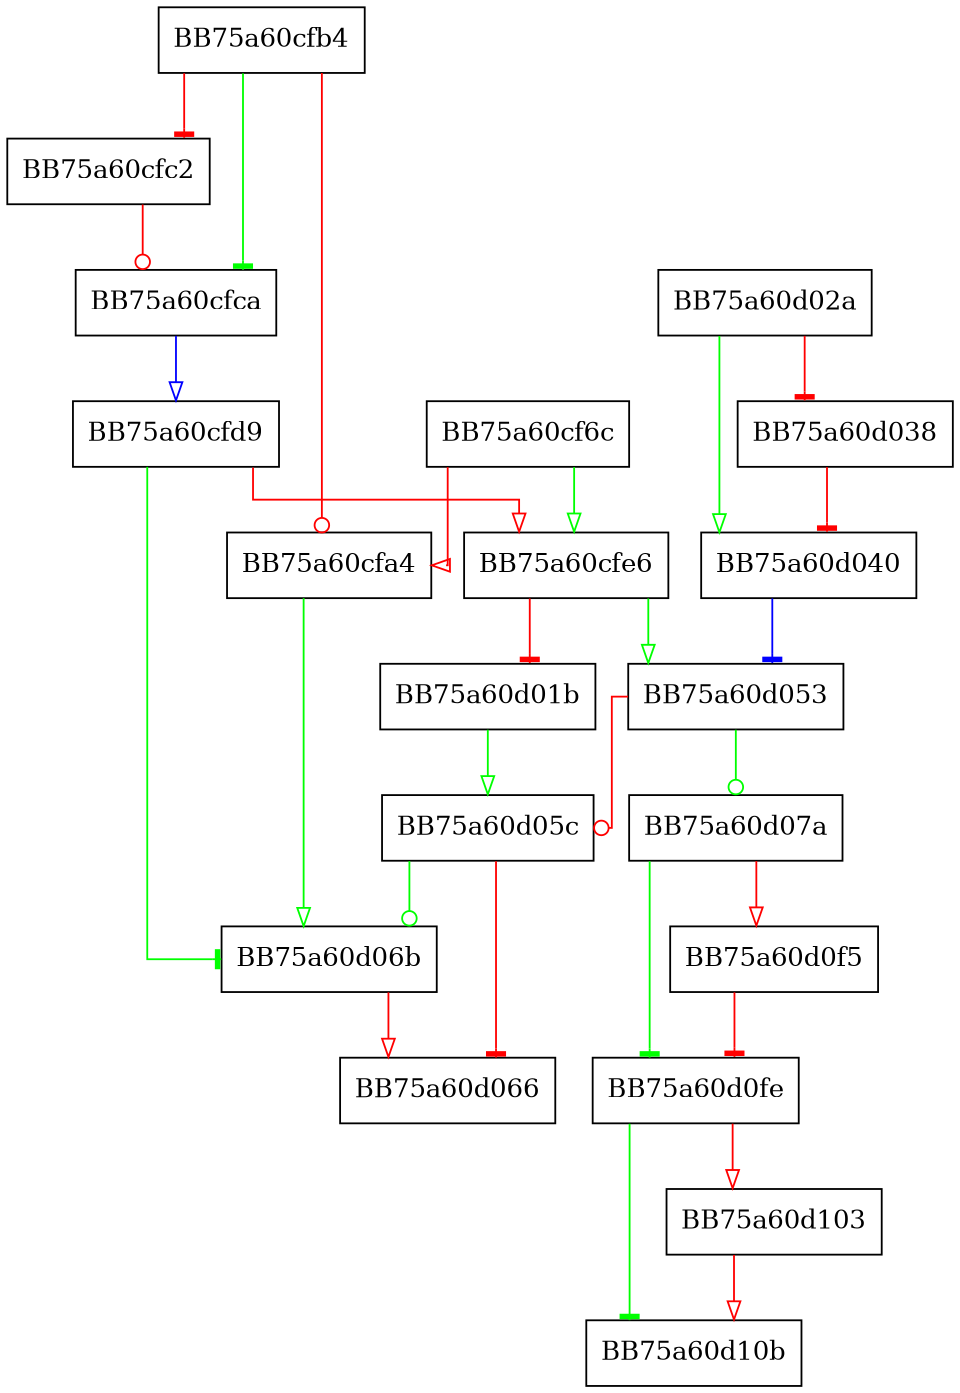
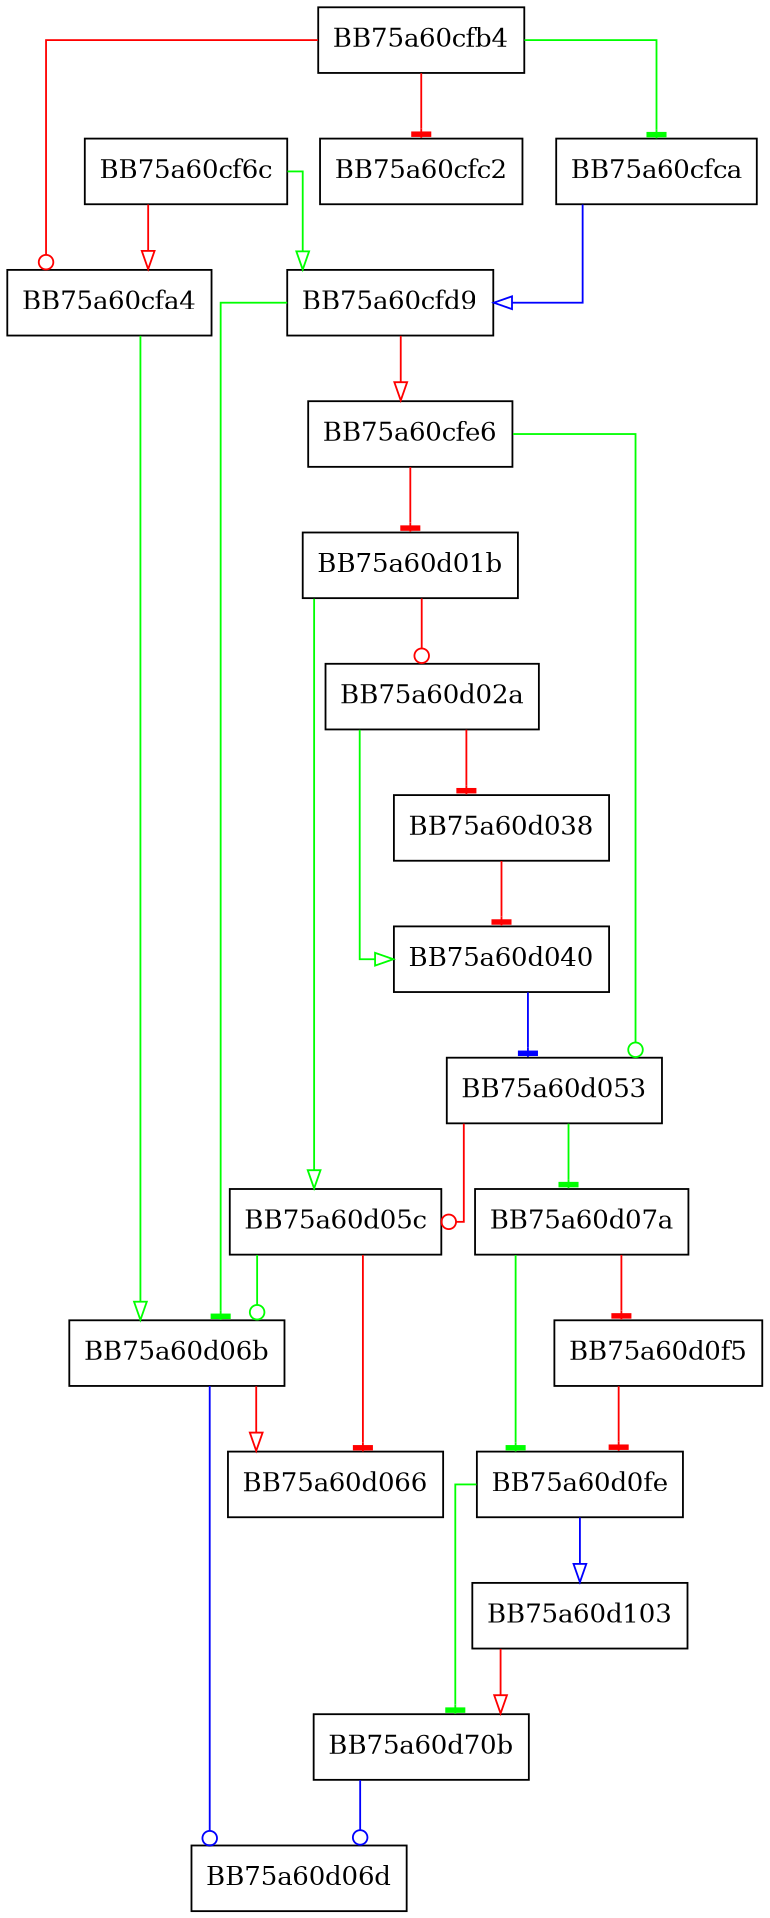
edge "BB75a60cfc2" -> "BB75a60cfca": removed
edge "BB75a60cf6c" -> "BB75a60cfe6": now "BB75a60cf6c" -> "BB75a60cfd9"
edge "BB75a60cfe6" -> "BB75a60d053": arrowhead onormal -> odot
edge "BB75a60d01b" -> "BB75a60d02a": added
edge "BB75a60d053" -> "BB75a60d07a": arrowhead odot -> tee
edge "BB75a60d07a" -> "BB75a60d0f5": arrowhead onormal -> tee
edge "BB75a60d0fe" -> "BB75a60d103": color red -> blue
node "BB75a60d10b": label "BB75a60d10b" -> "BB75a60d70b"
node "BB75a60d06d": added
